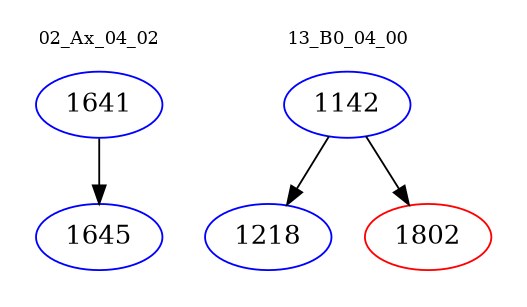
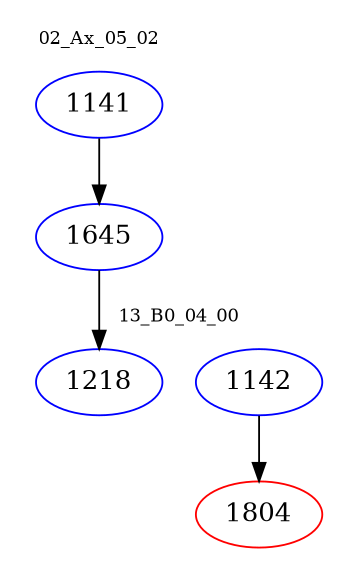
cluster "02_Ax_04_02": label "02_Ax_04_02" -> "02_Ax_05_02"
node "1641": label "1641" -> "1141"
edge "1142" -> "1218": now "1645" -> "1218"
node "1802": label "1802" -> "1804"
